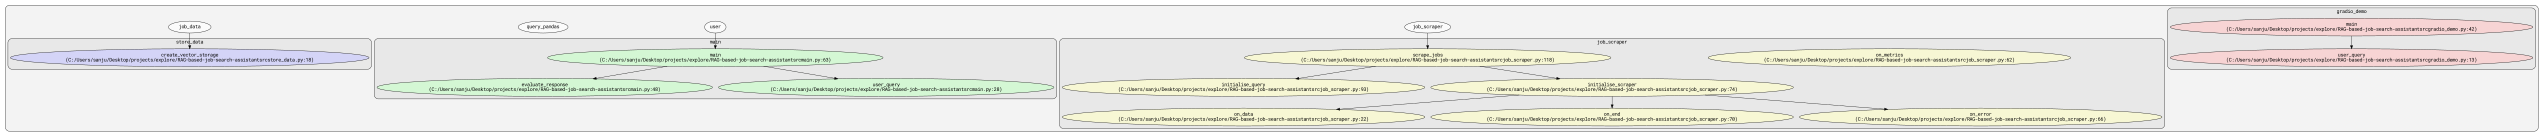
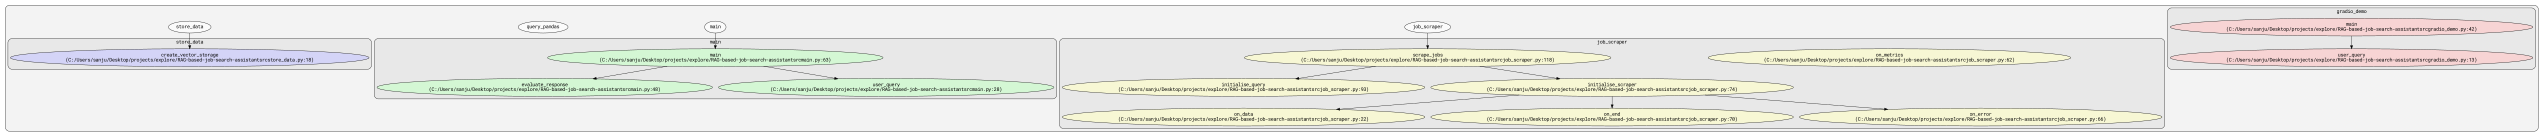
node "job_data": label "job_data" -> "store_data"
node "user": label "user" -> "main"
